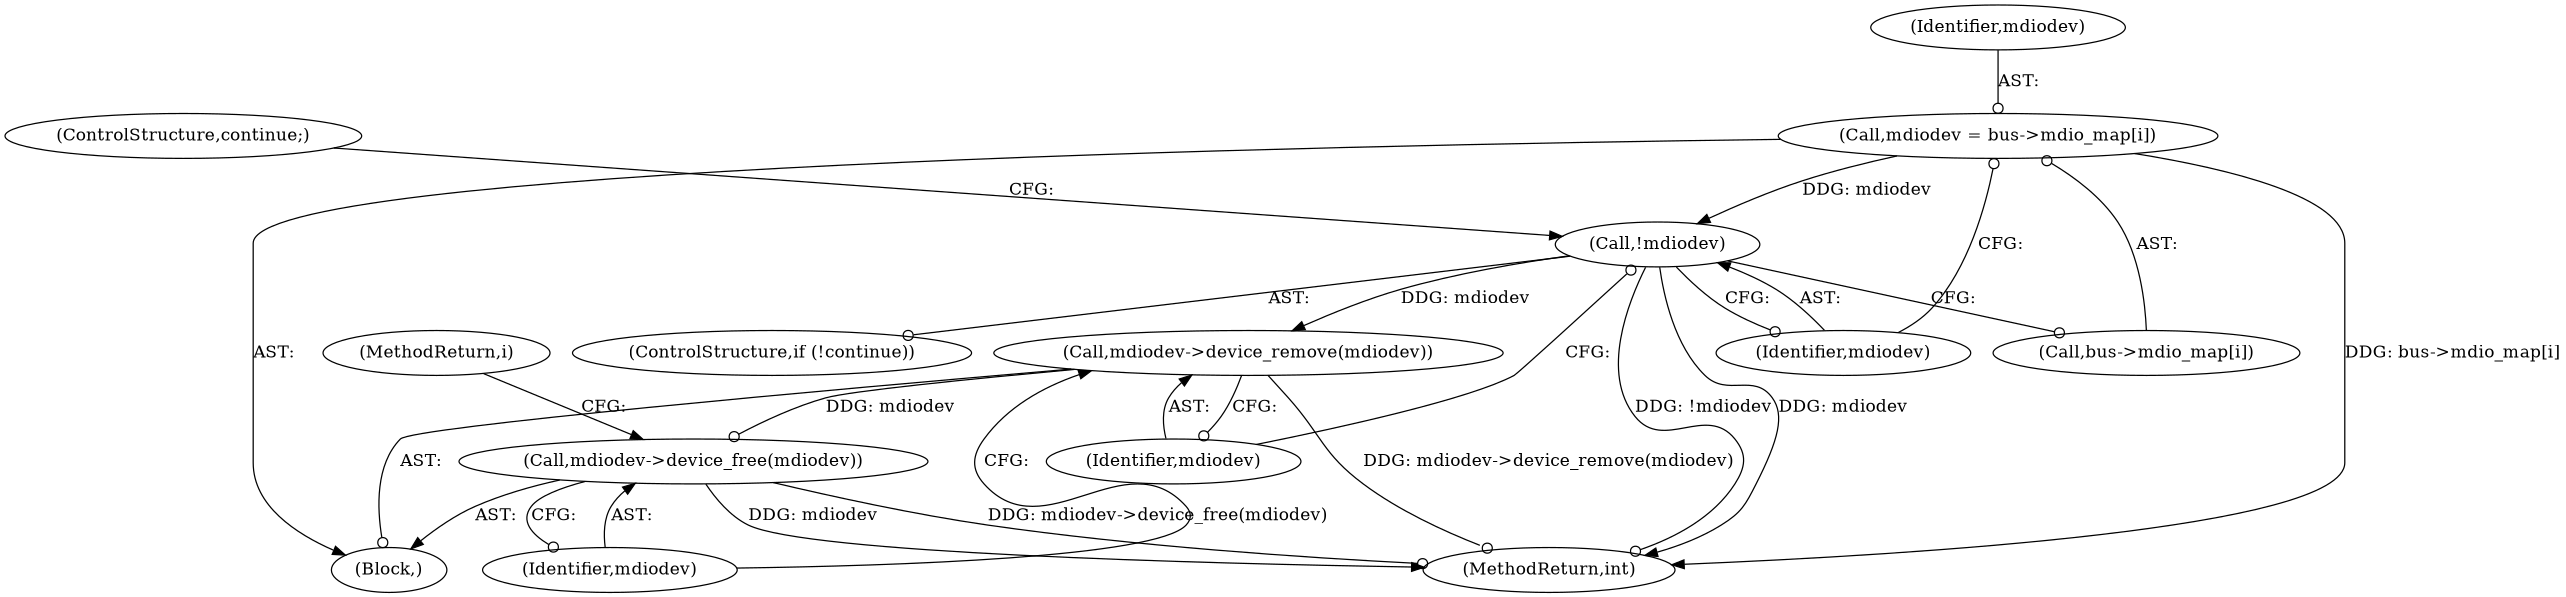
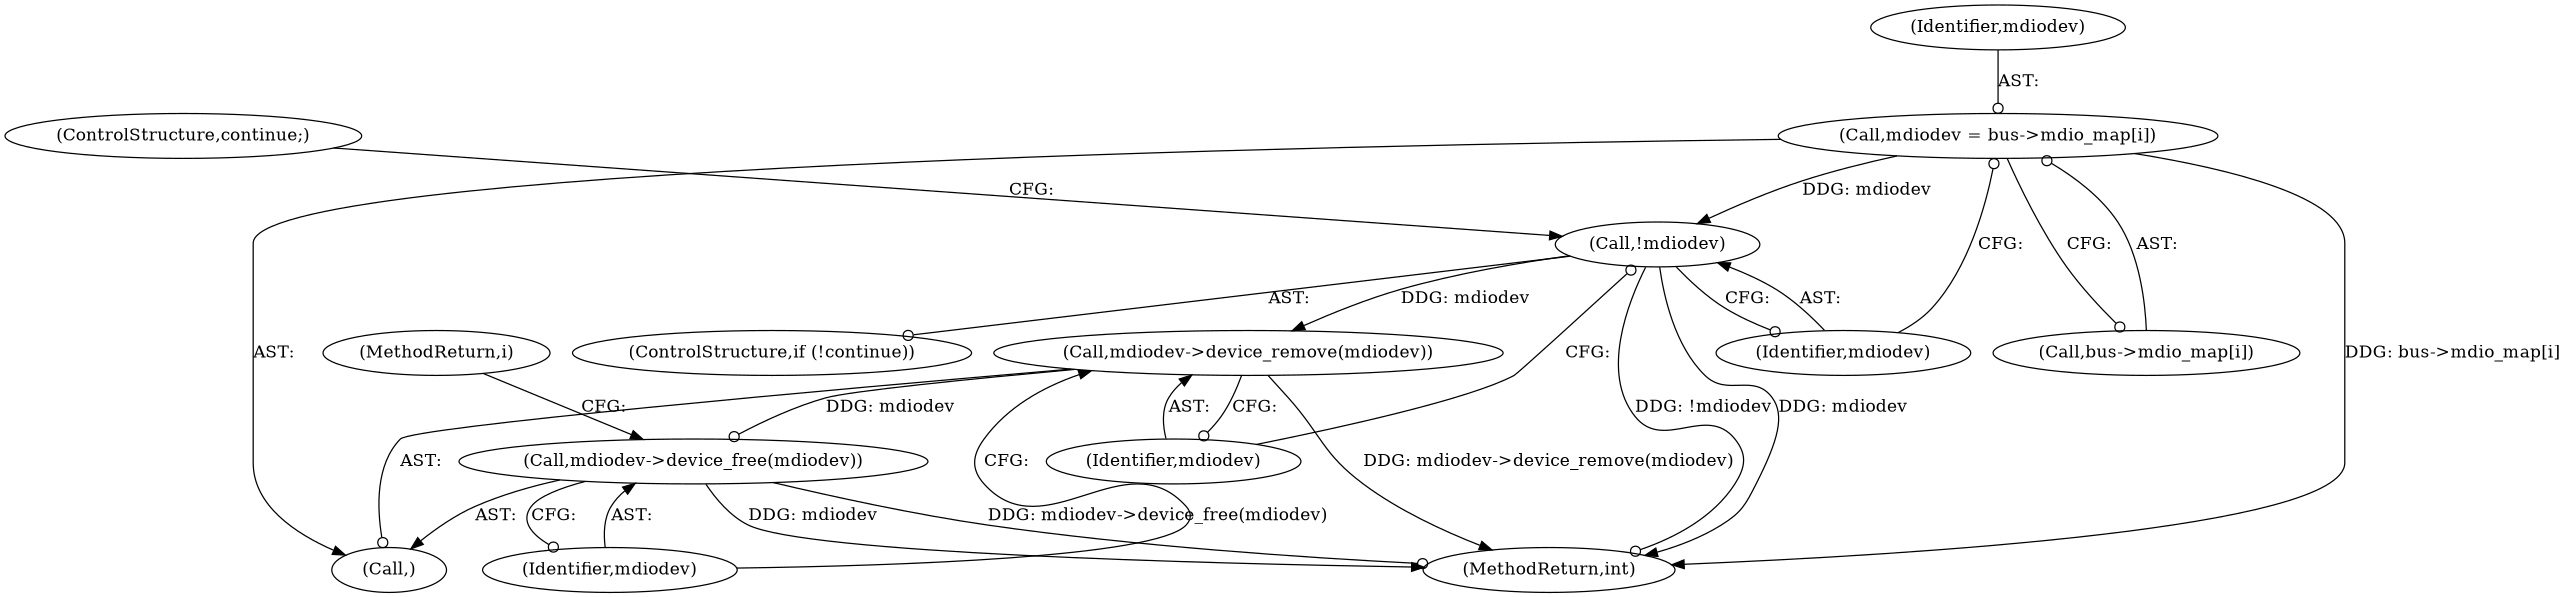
edge "(Call,!mdiodev)" -> "(Call,bus->mdio_map[i])": now "(Call,mdiodev = bus->mdio_map[i])" -> "(Call,bus->mdio_map[i])"
edge "(Call,mdiodev->device_remove(mdiodev))" -> "(MethodReturn,int)": arrowhead odot -> normal
node "(Block,)": label "(Block,)" -> "(Call,)"
